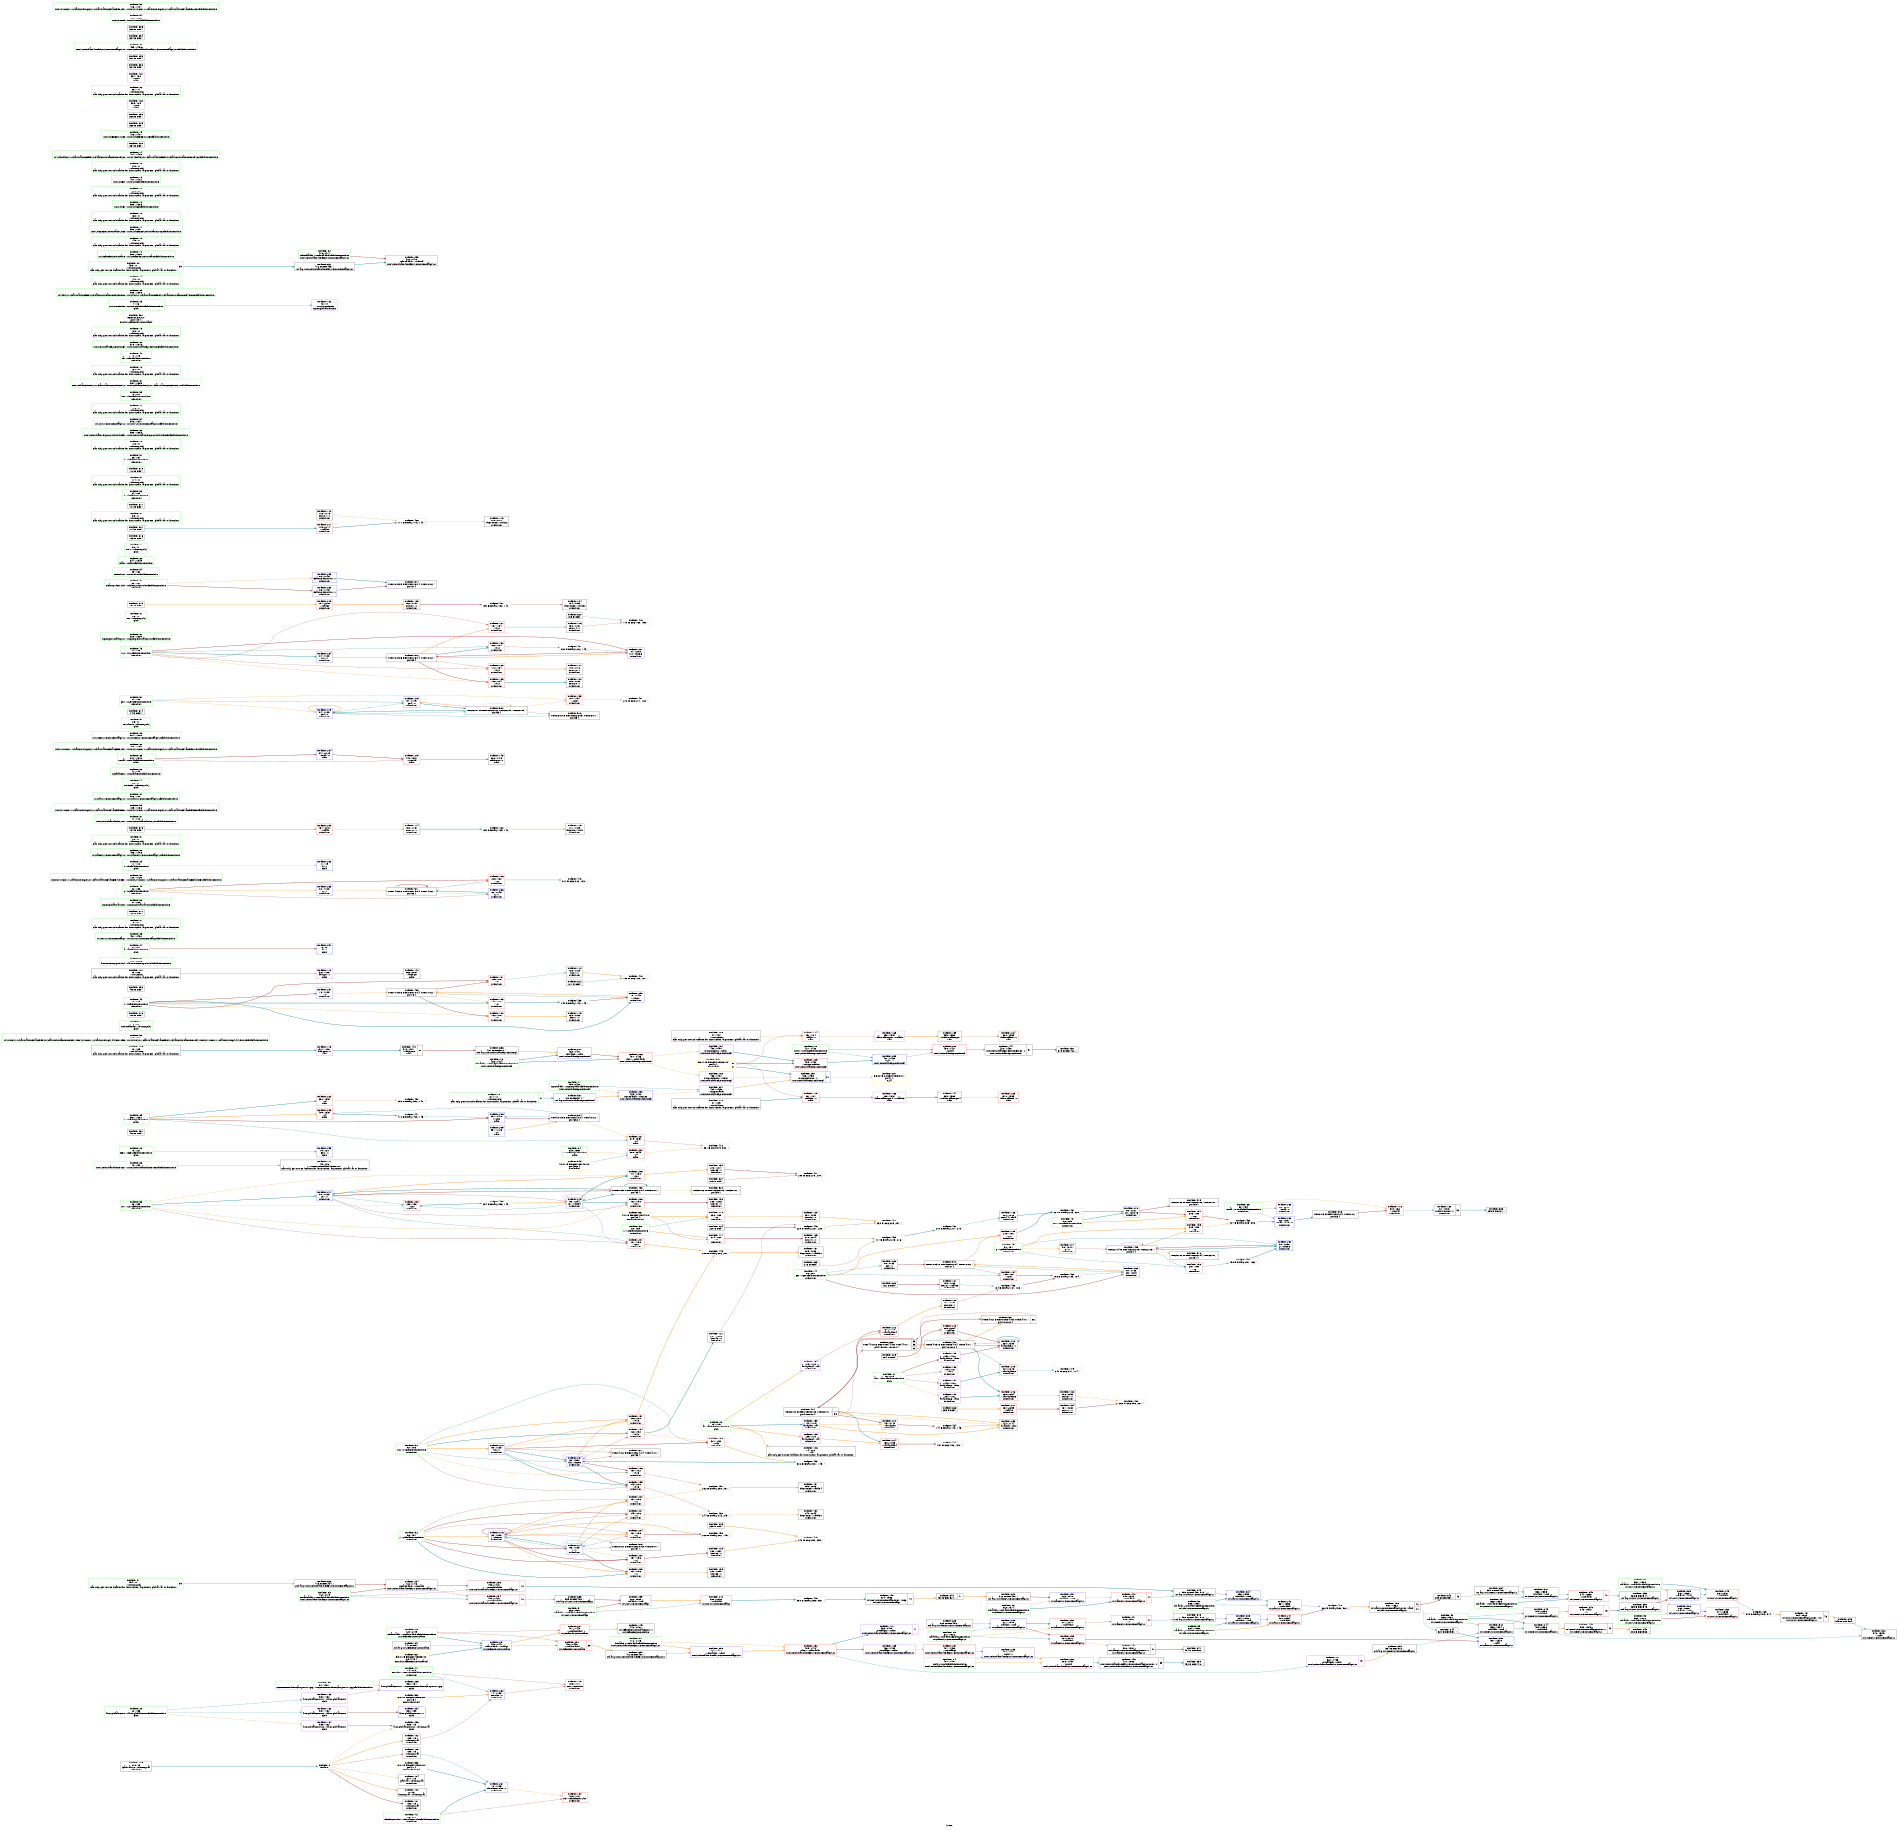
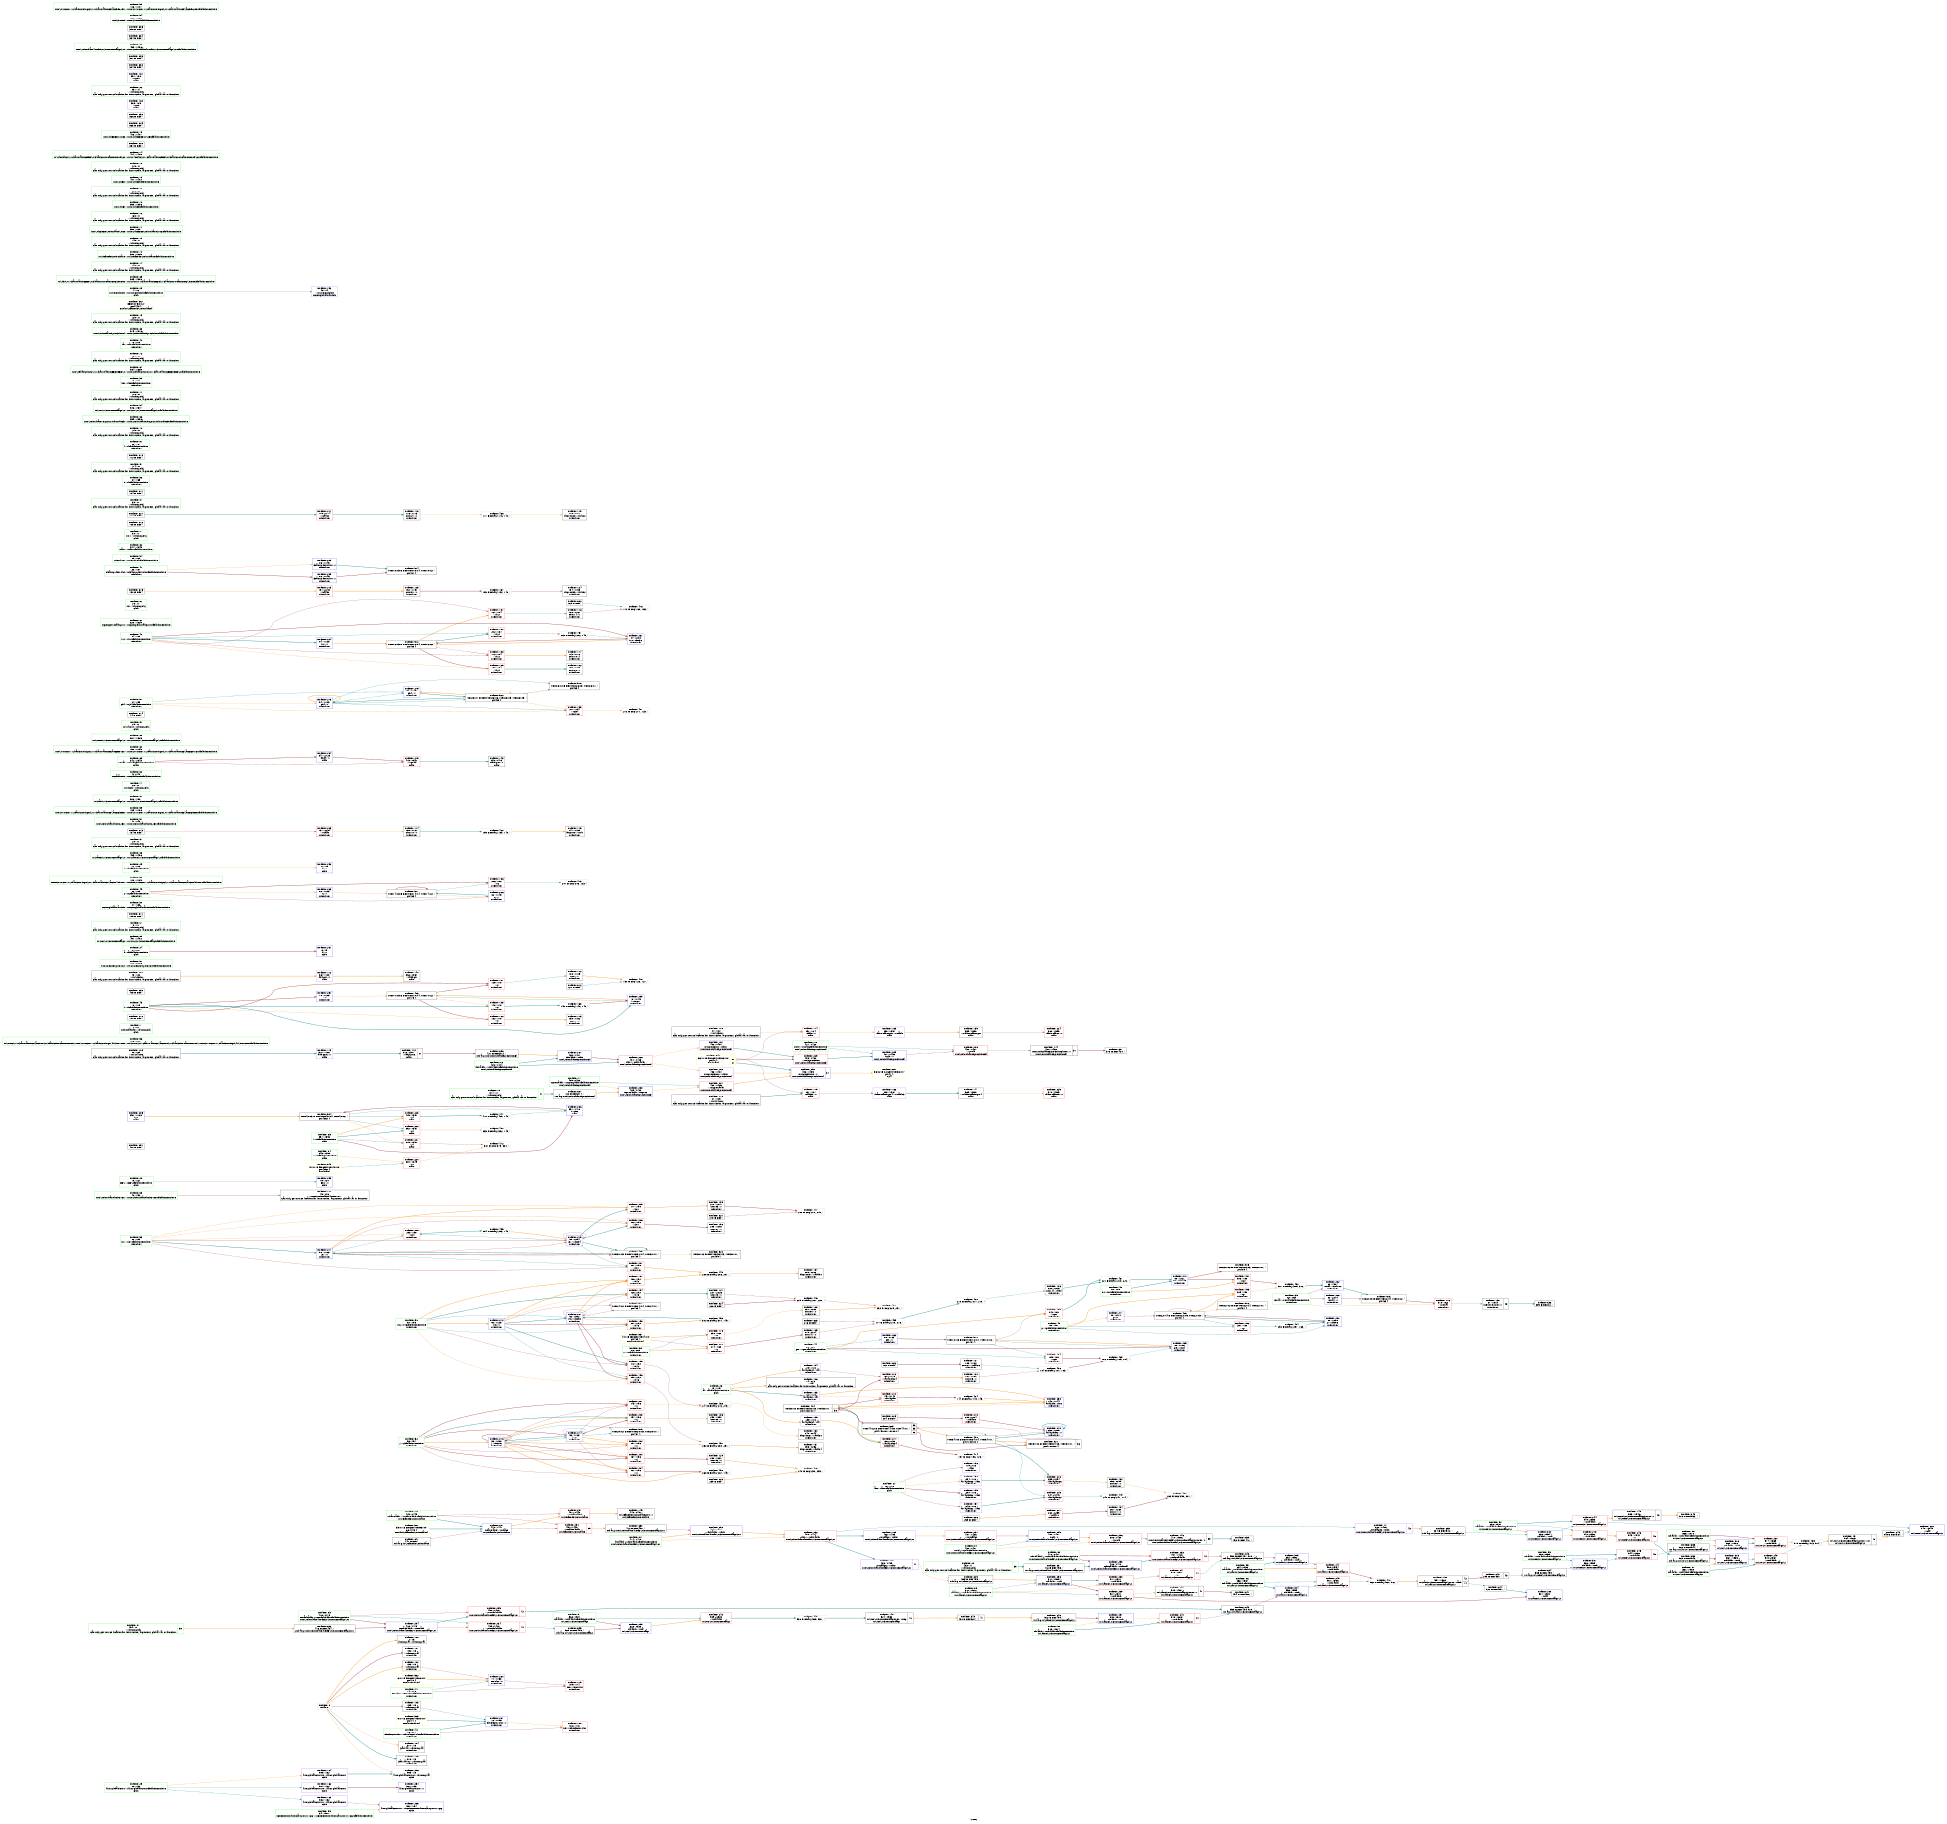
edge "NodeID: 211" -> "NodeID: 466": now "NodeID: 211" -> "NodeID: 118"
edge "NodeID: 273" -> "NodeID: 199": added
edge "NodeID: 524" -> "NodeID: 222": added
edge "NodeID: 53" -> "NodeID: 279": added
edge "NodeID: 268" -> "NodeID: 513": added
edge "NodeID: 159" -> "NodeID: 278": removed
edge "NodeID: 194" -> "NodeID: 198": now "NodeID: 281" -> "NodeID: 198"
node "NodeID: 233": added
node "NodeID: 609": text "0th arg _ZStaNRSt13_ZStL_FmtflagsS_" -> "0th arg _ZStaNRSt13_Ios_FmtflagsS_"
edge "NodeID: 105" -> "NodeID: 0": reversed
